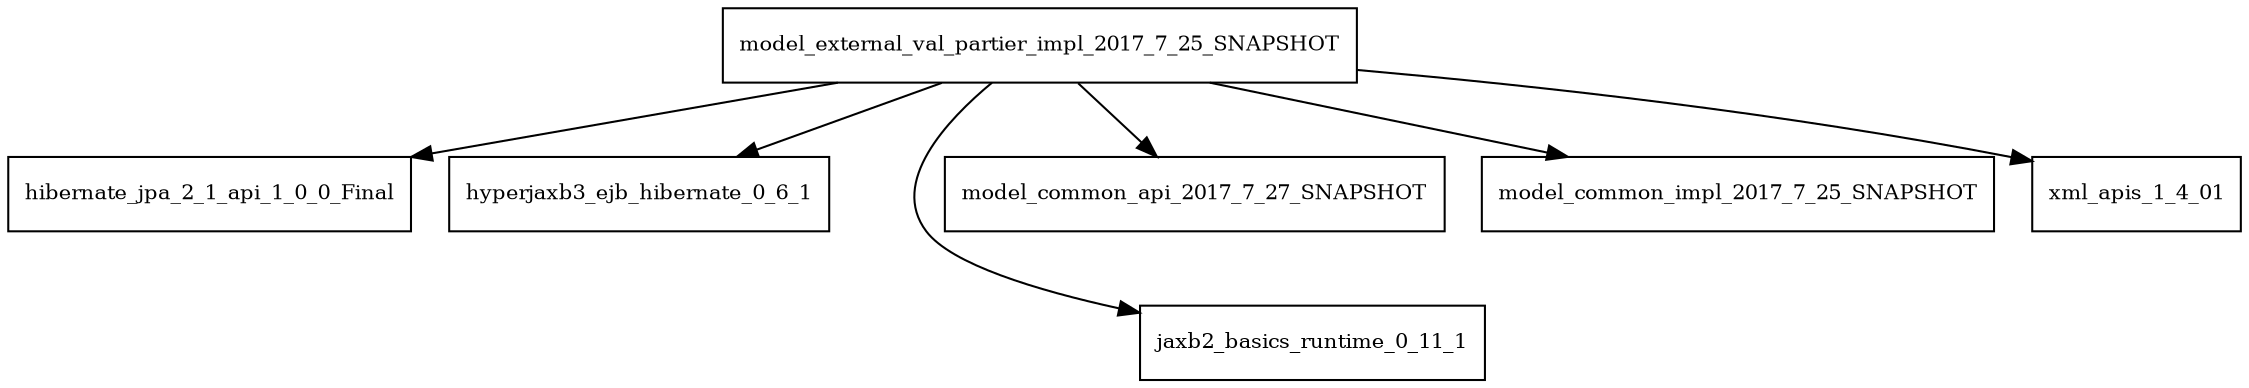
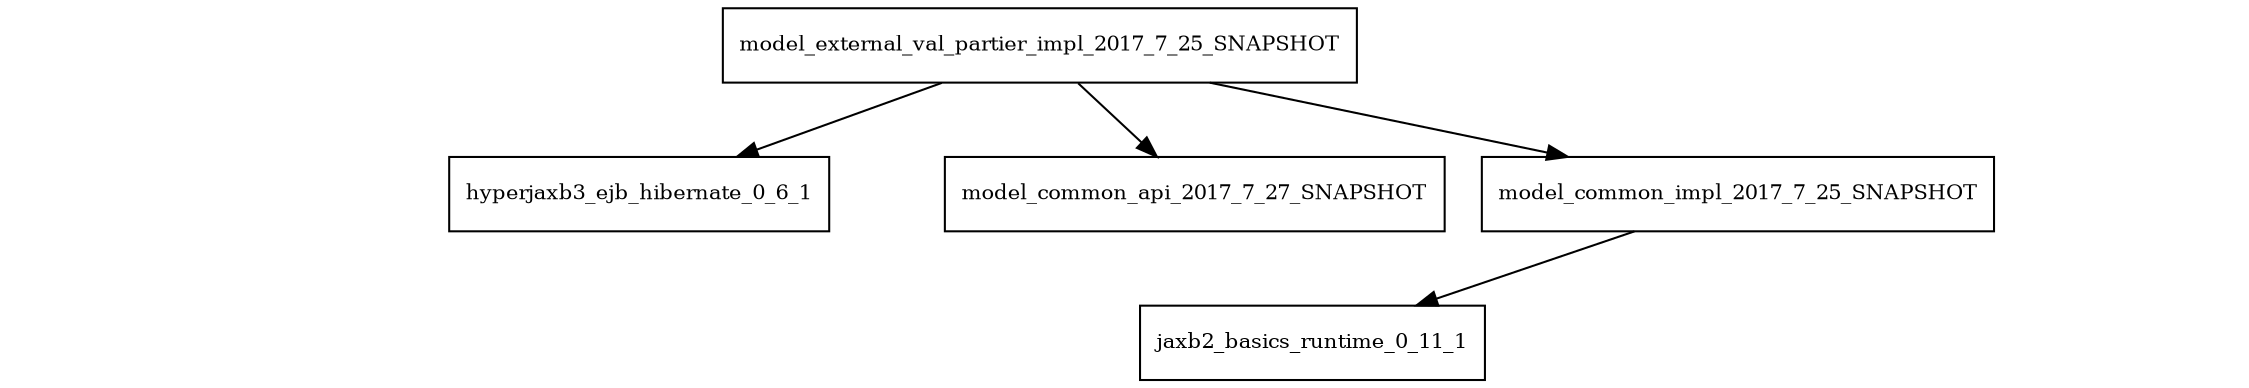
node "hibernate_jpa_2_1_api_1_0_0_Final": removed
node "xml_apis_1_4_01": removed
edge "model_external_val_partier_impl_2017_7_25_SNAPSHOT" -> "jaxb2_basics_runtime_0_11_1": now "model_common_impl_2017_7_25_SNAPSHOT" -> "jaxb2_basics_runtime_0_11_1"
